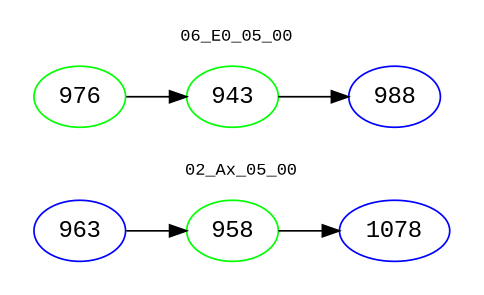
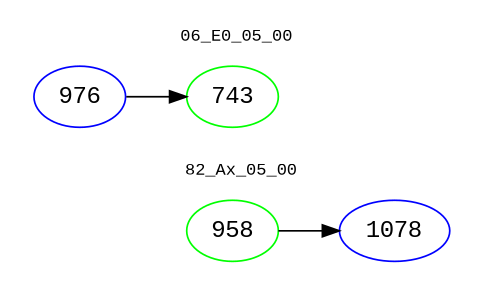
node "976": color green -> blue
node "943": label "943" -> "743"
node "988": removed
cluster "02_Ax_05_00": label "02_Ax_05_00" -> "82_Ax_05_00"
node "963": removed
